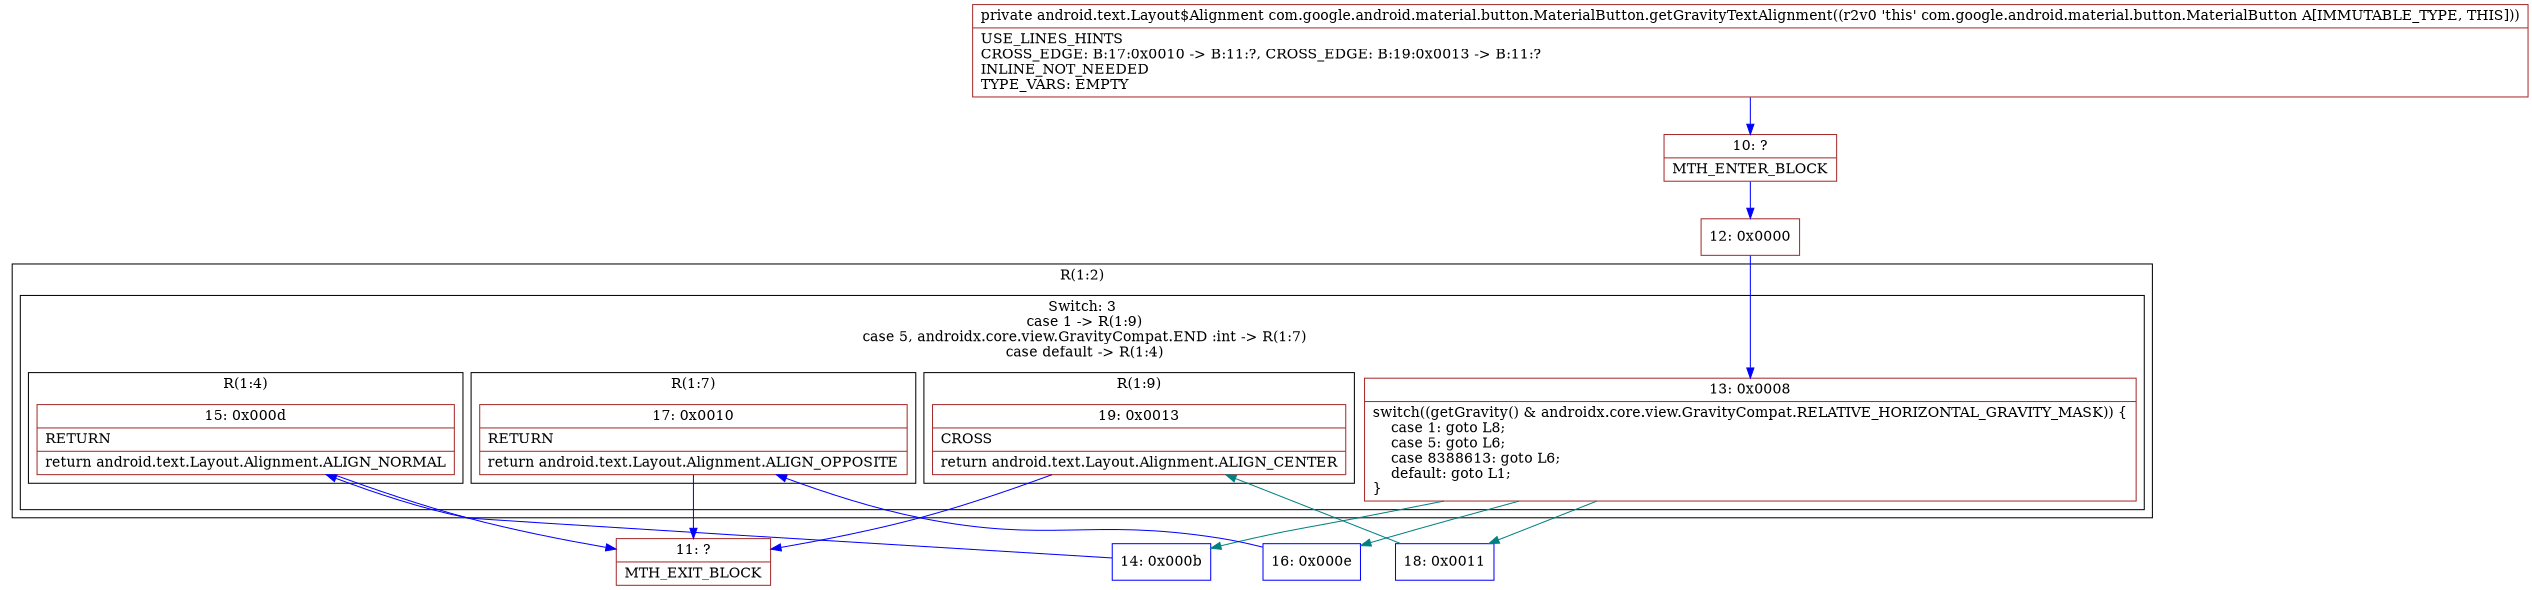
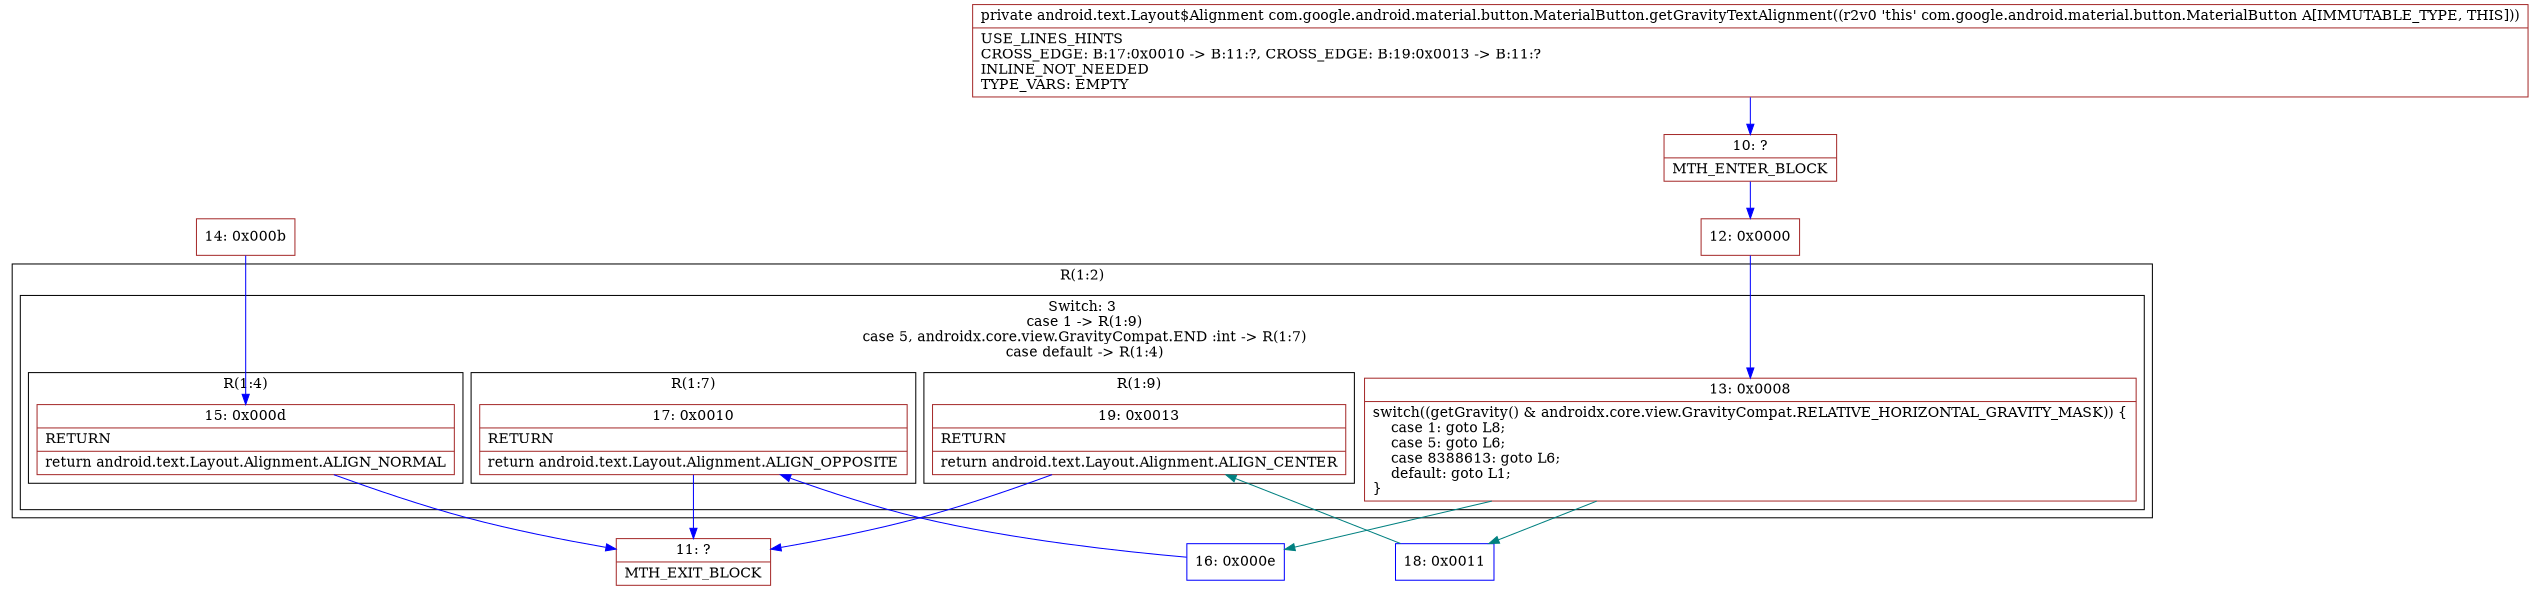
node "19: 0x0013": text "CROSS" -> "RETURN"
edge "13: 0x0008" -> "14: 0x000b": removed
node "14: 0x000b": color blue -> brown
